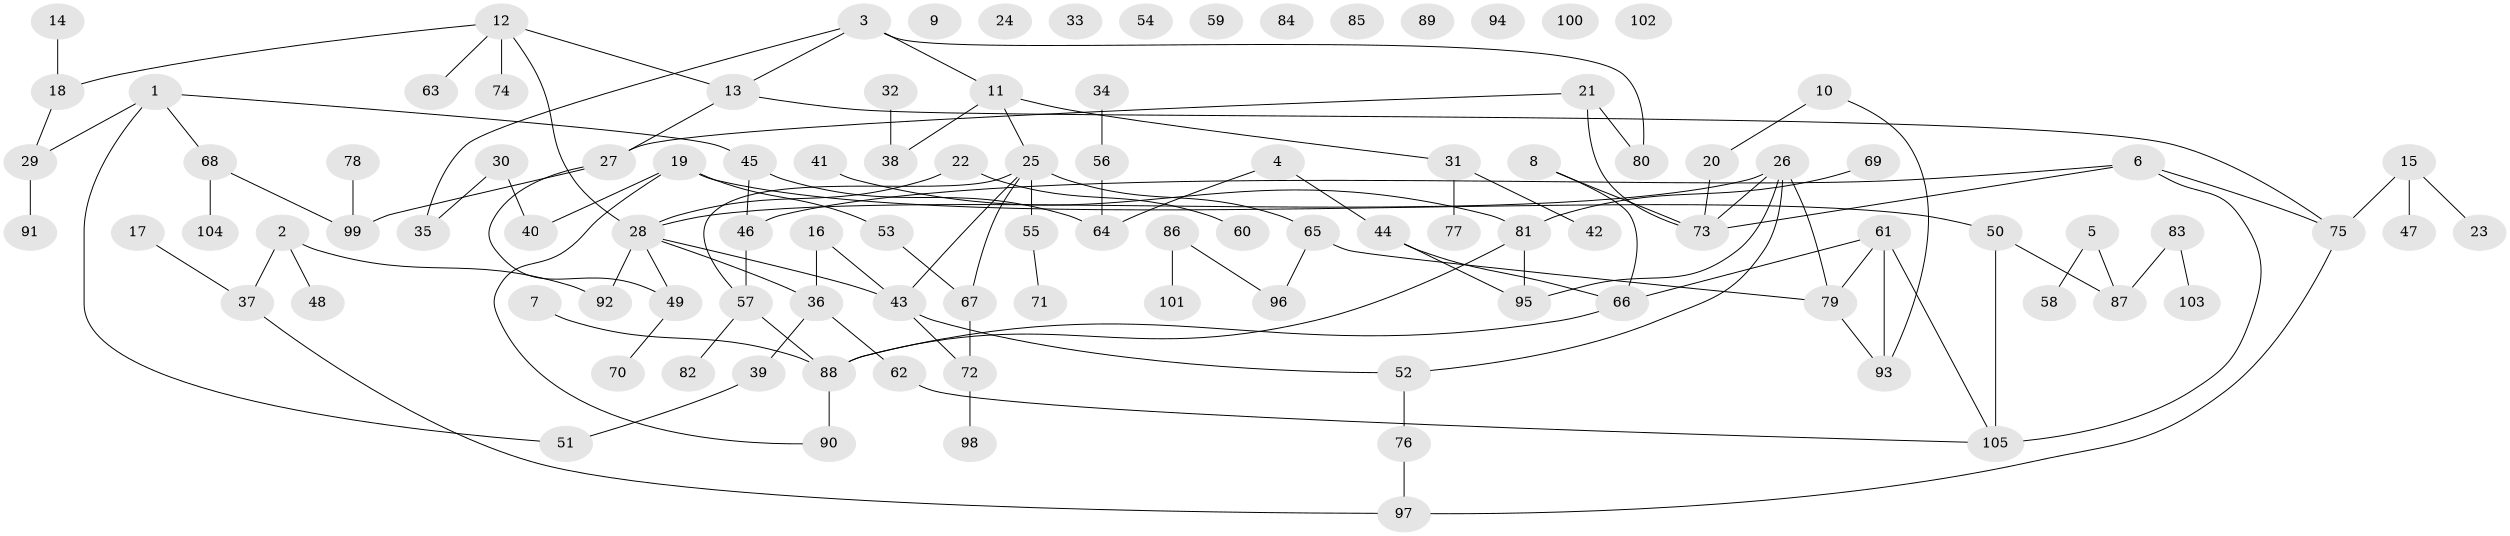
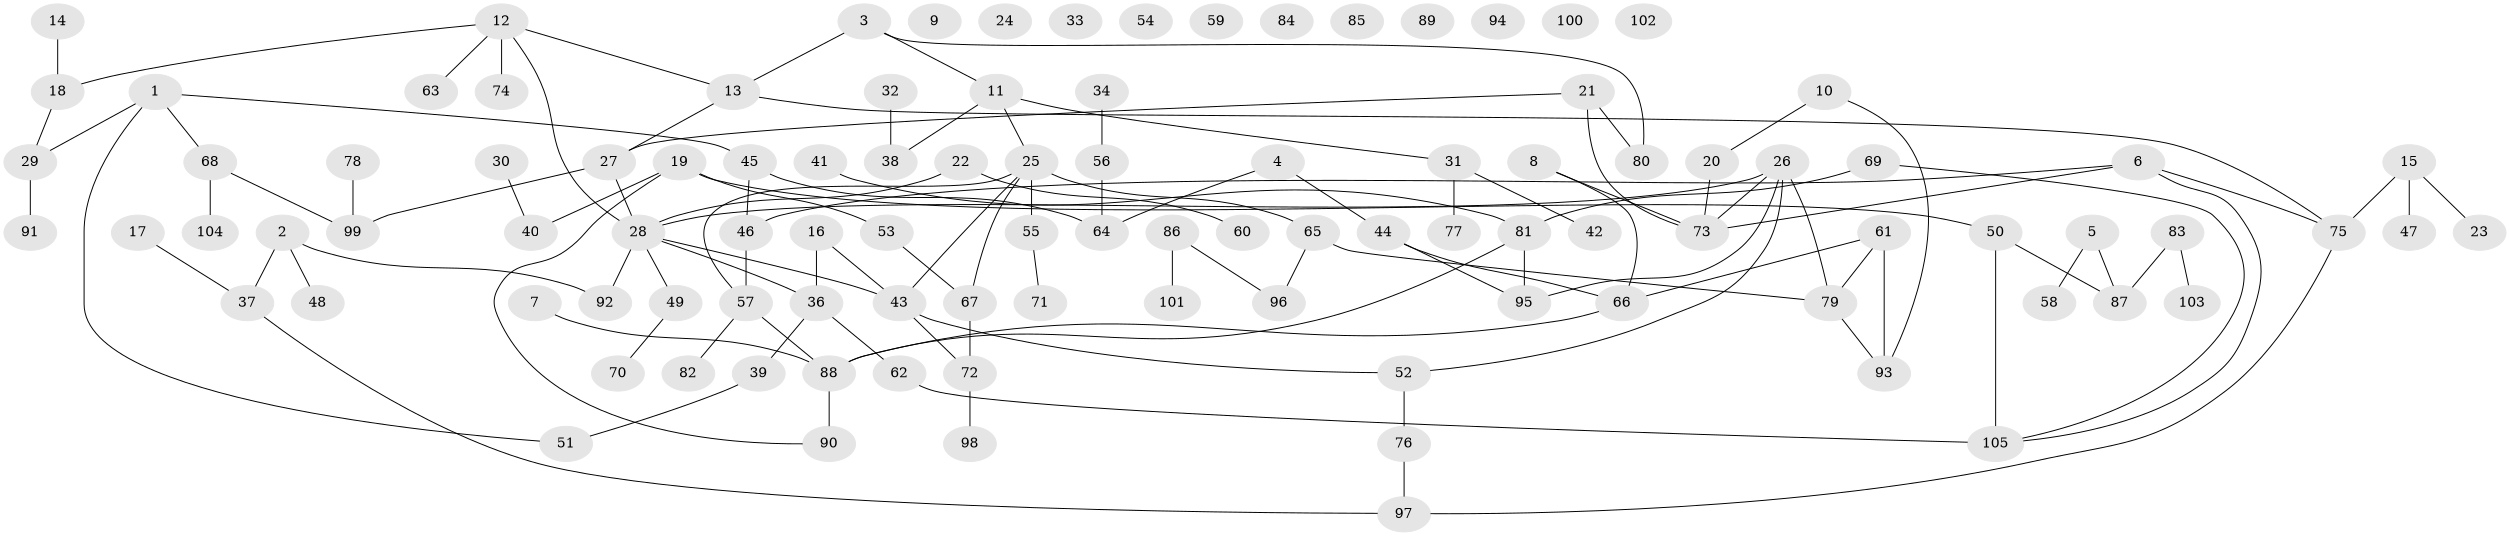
node "35": removed
edge "27" -- "49": now "27" -- "28"
edge "61" -- "105": now "69" -- "105"
